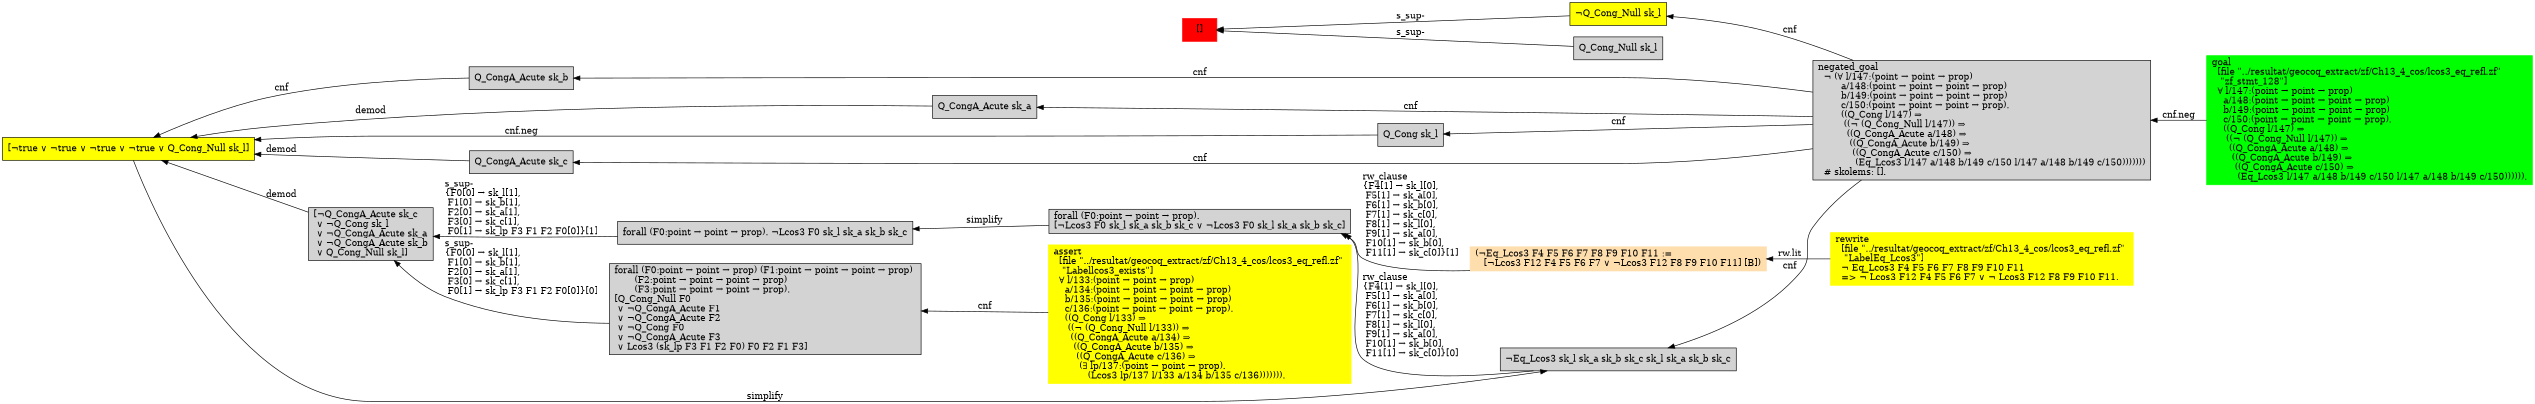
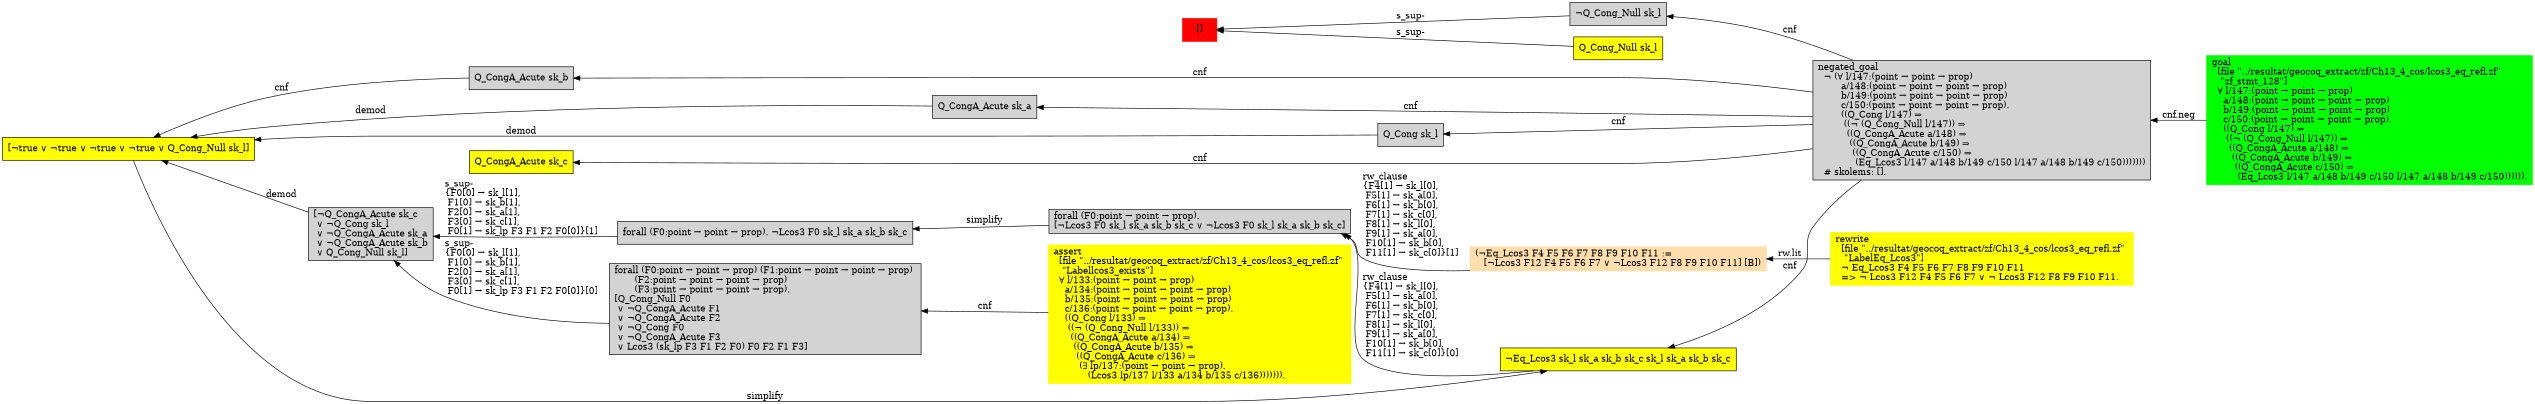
node "¬Q_Cong_Null sk_l": fillcolor yellow -> lightgrey
node "Q_Cong_Null sk_l": fillcolor lightgrey -> yellow
edge "Q_Cong sk_l" -> "[¬true ∨ ¬true ∨ ¬true ∨ ¬true ∨ Q_Cong_Null sk_l]": label "cnf.neg" -> "demod"
edge "Q_CongA_Acute sk_c" -> "[¬true ∨ ¬true ∨ ¬true ∨ ¬true ∨ Q_Cong_Null sk_l]": removed, label "demod"
node "Q_CongA_Acute sk_c": fillcolor lightgrey -> yellow
node "¬Eq_Lcos3 sk_l sk_a sk_b sk_c sk_l sk_a sk_b sk_c": fillcolor lightgrey -> yellow
